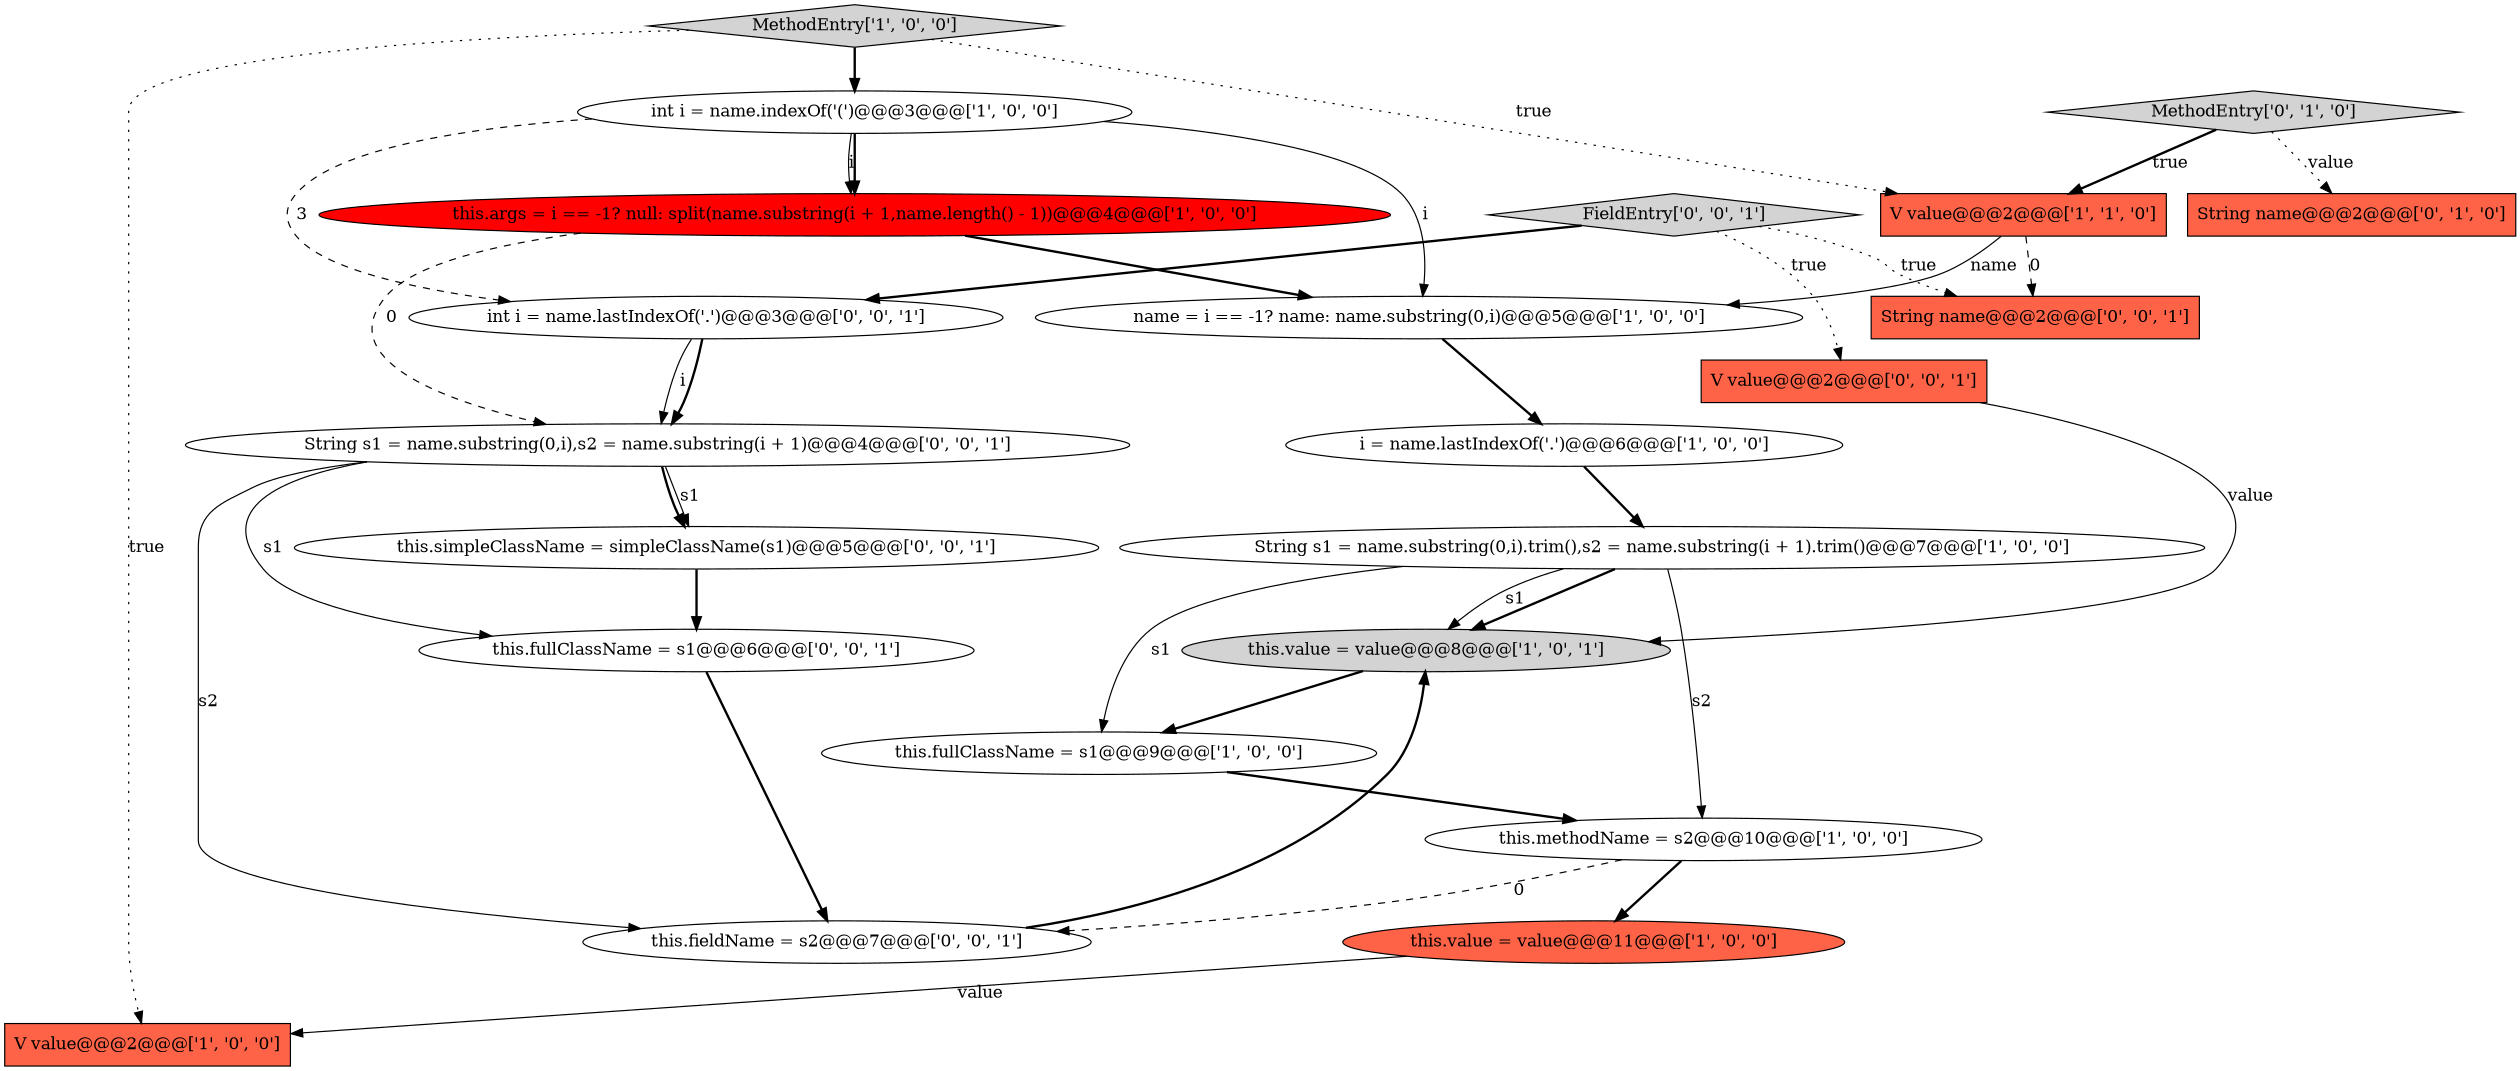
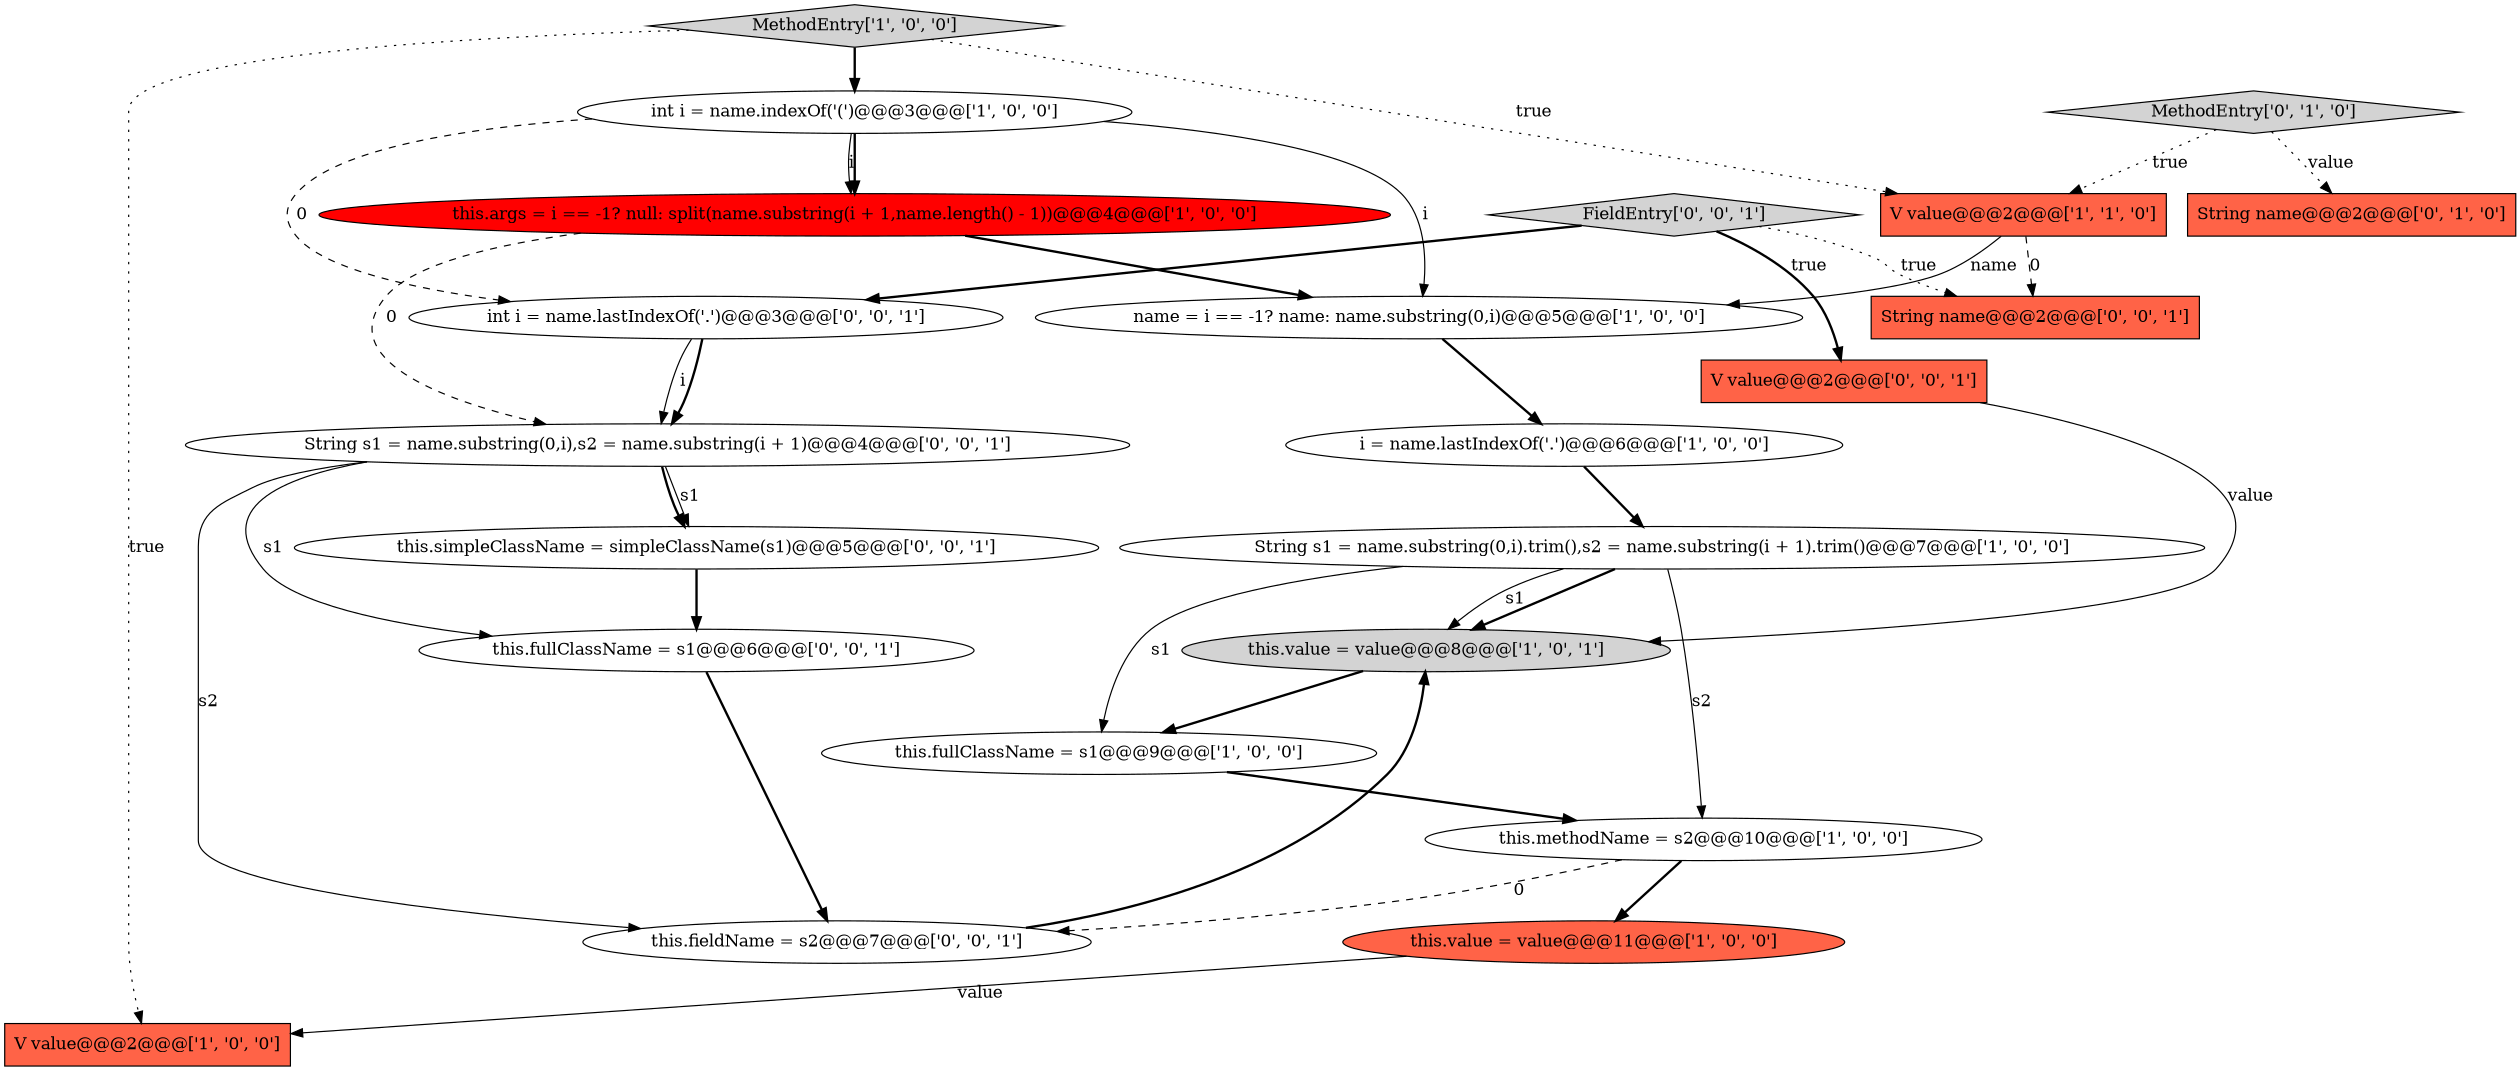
edge "MethodEntry['0', '1', '0']" -> "V value@@@2@@@['1', '1', '0']": style bold -> dotted
edge "int i = name.indexOf('(')@@@3@@@['1', '0', '0']" -> "int i = name.lastIndexOf('.')@@@3@@@['0', '0', '1']": label "3" -> "0"
edge "FieldEntry['0', '0', '1']" -> "V value@@@2@@@['0', '0', '1']": style dotted -> bold
